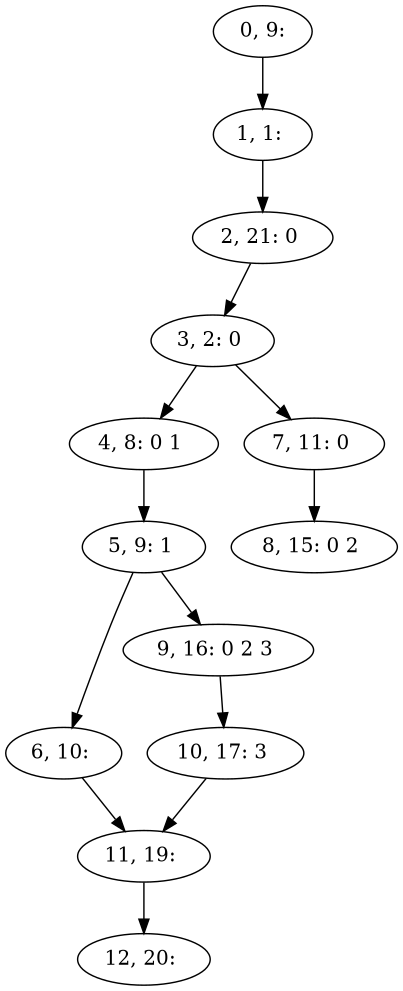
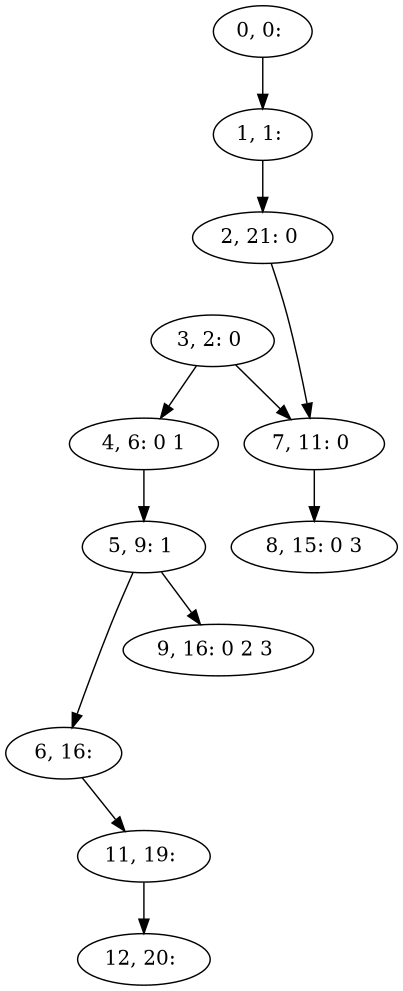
node "0, 9:": label "0, 9:" -> "0, 0:"
edge "2, 21: 0" -> "3, 2: 0": now "2, 21: 0" -> "7, 11: 0"
node "4, 8: 0 1": label "4, 8: 0 1" -> "4, 6: 0 1"
node "8, 15: 0 2": label "8, 15: 0 2" -> "8, 15: 0 3"
node "6, 10:": label "6, 10:" -> "6, 16:"
node "10, 17: 3": removed
